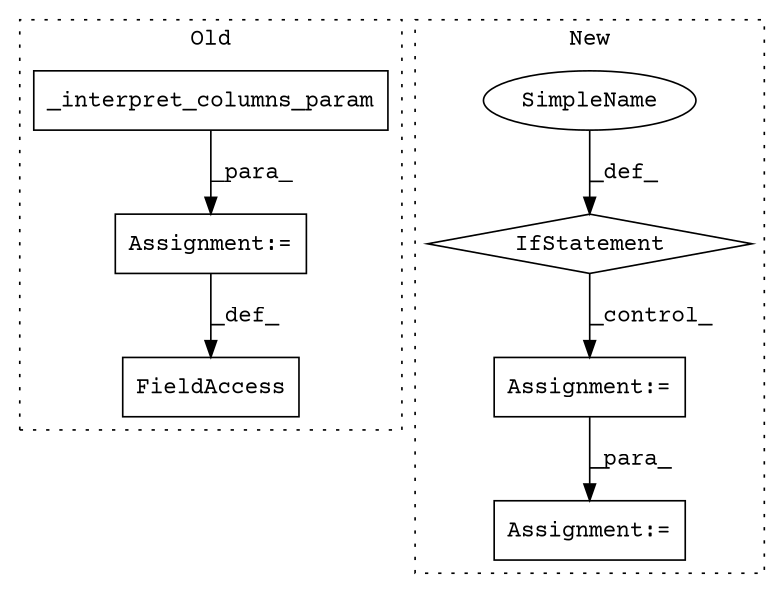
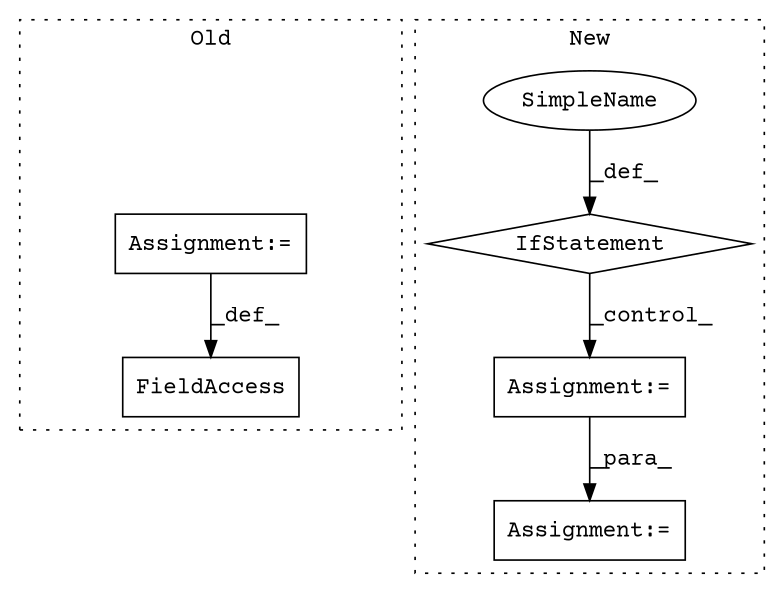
node "_interpret_columns_param": removed
